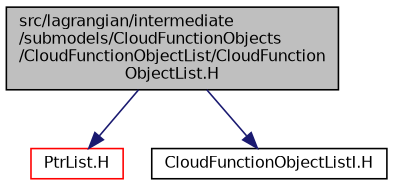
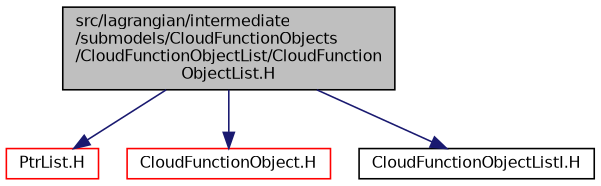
node "CloudFunctionObject.H": added
